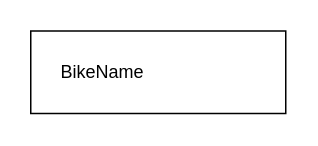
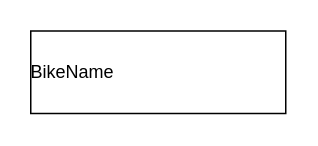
node "BikeName": moved (103, 72) -> (73, 72)
